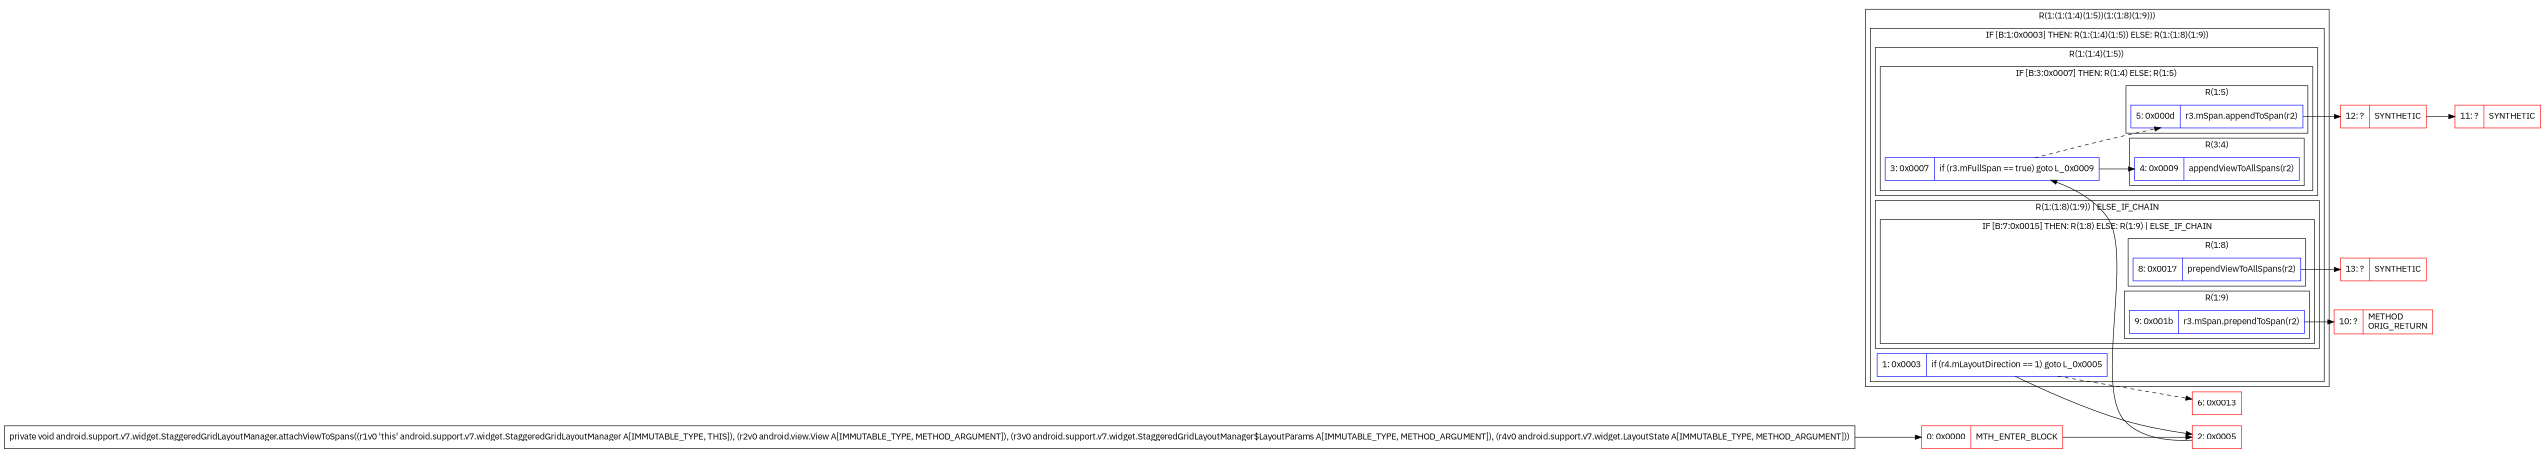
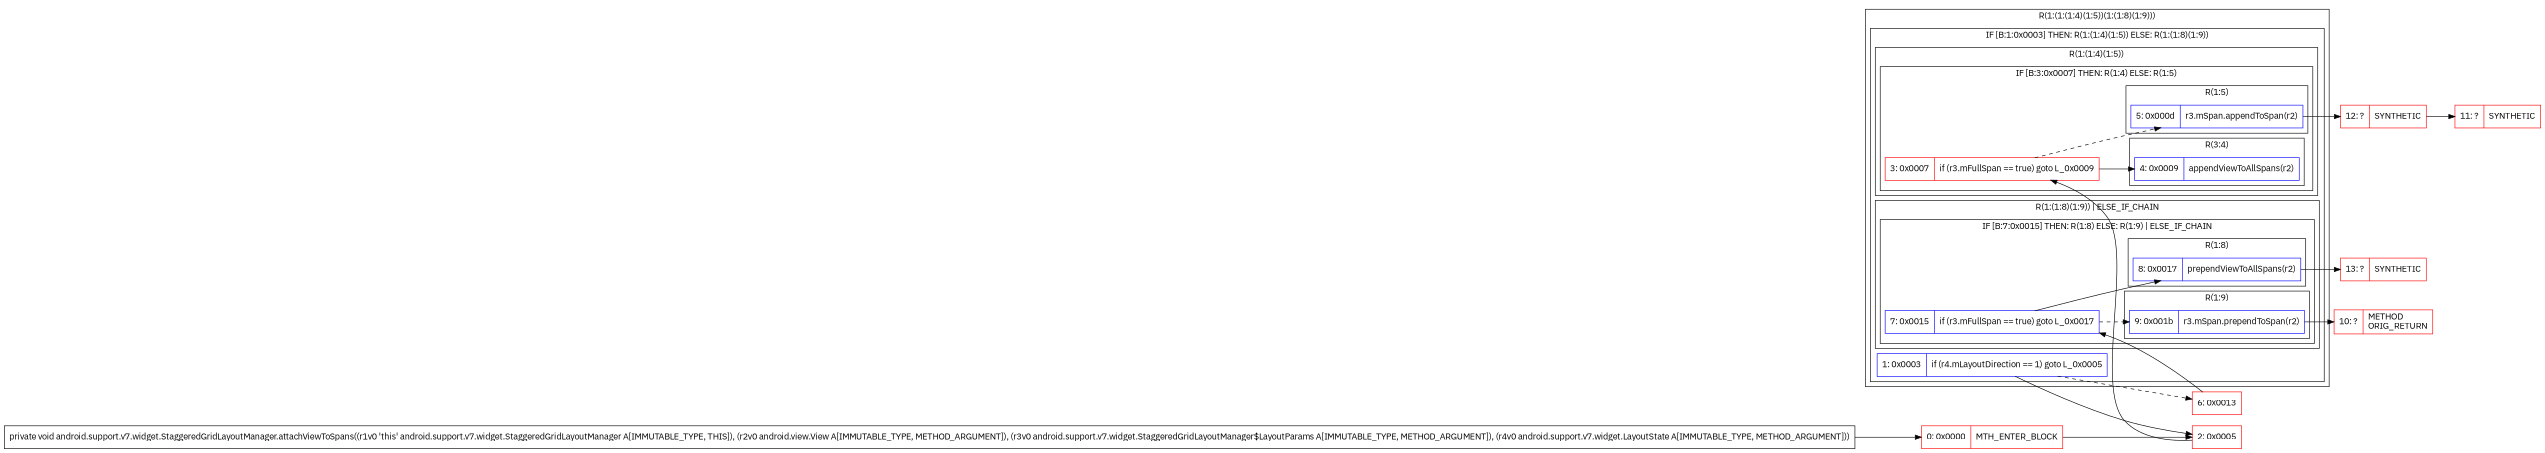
node "3: 0x0007": color blue -> red
node "7: 0x0015": added
